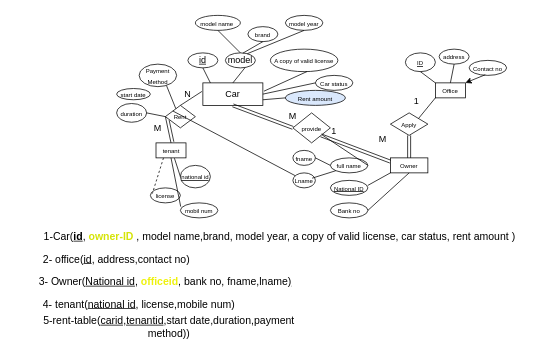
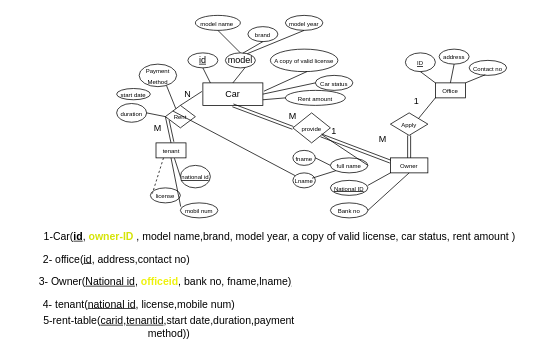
edge "Contact no" -> "Office": arrowhead classic -> none
node "Rent amount": fillcolor #dae8fc -> #ffffff
